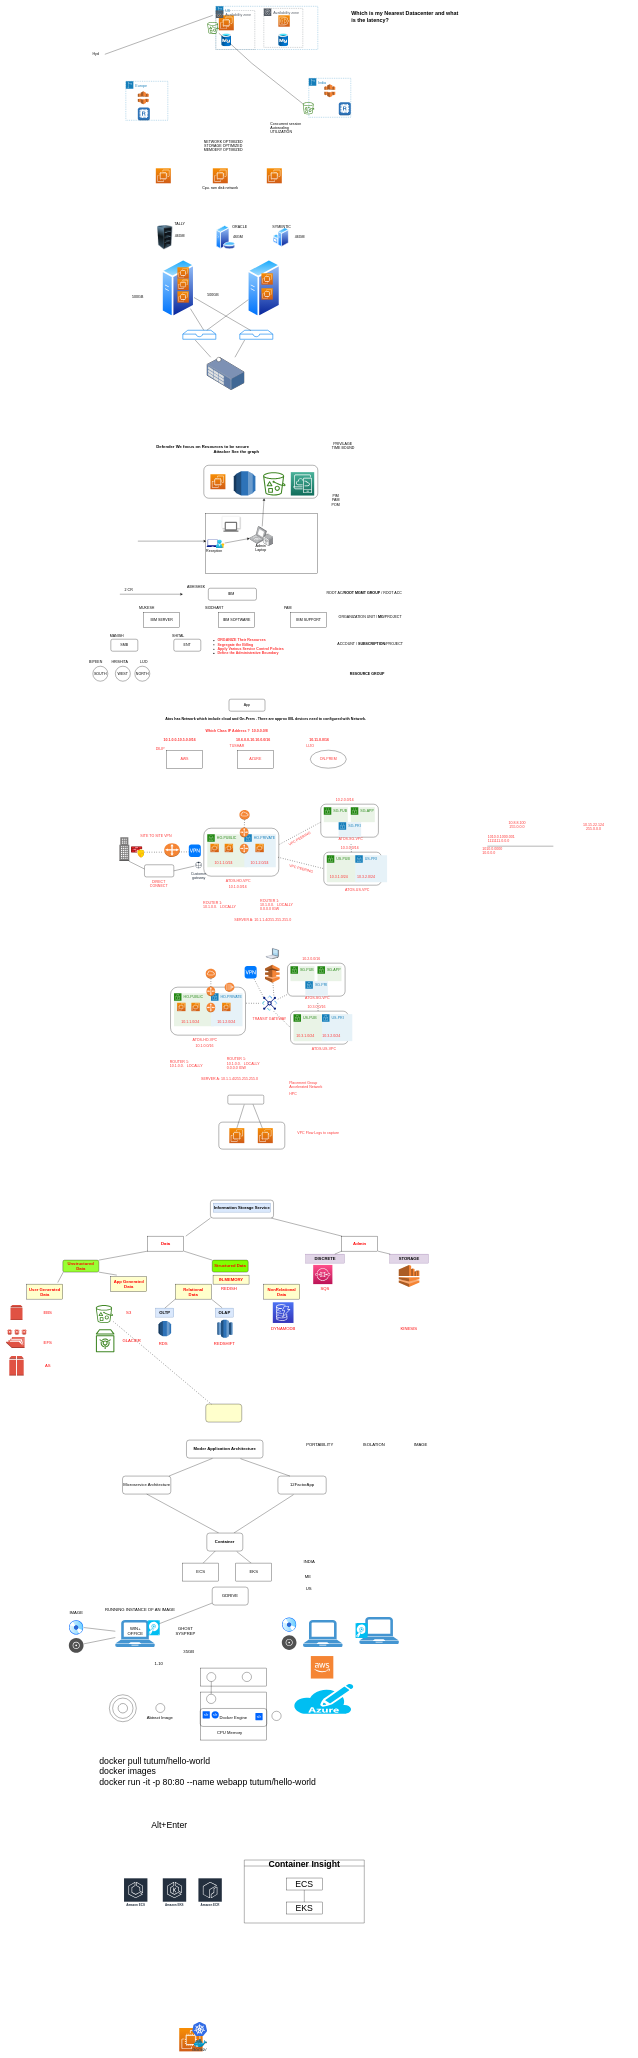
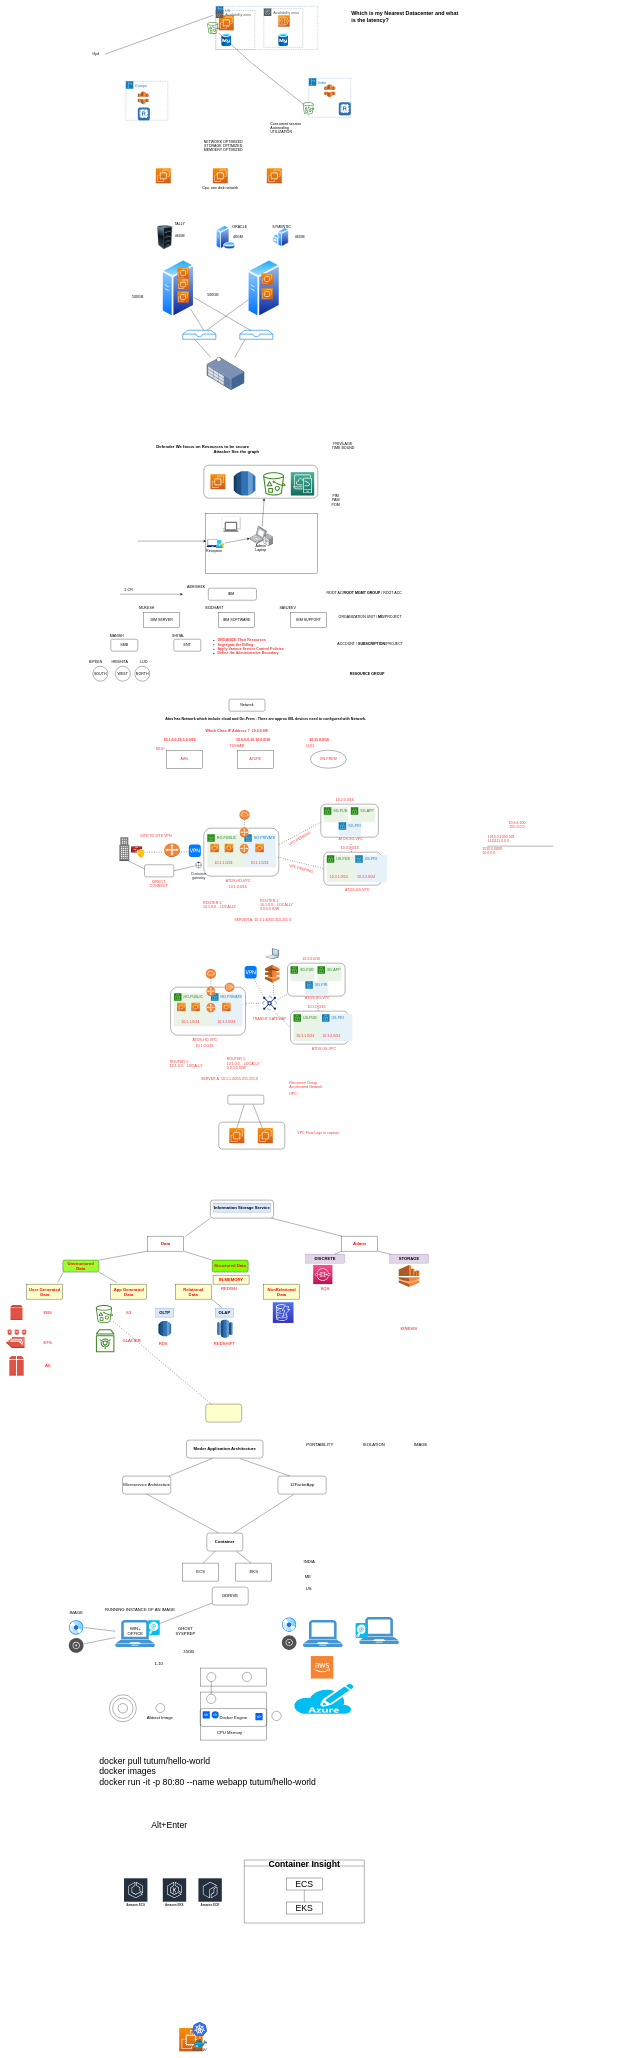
node "PAM": label "PAM" -> "SANJEEV"
node "App": label "App" -> "Network"
node "10.15.22.124 255.0.0.0": removed
node "App Generated Data": moved (129, 1284) -> (129, 1292)
edge "Relational Data" -- "OLTP": removed
node "DYNAMODB": removed
